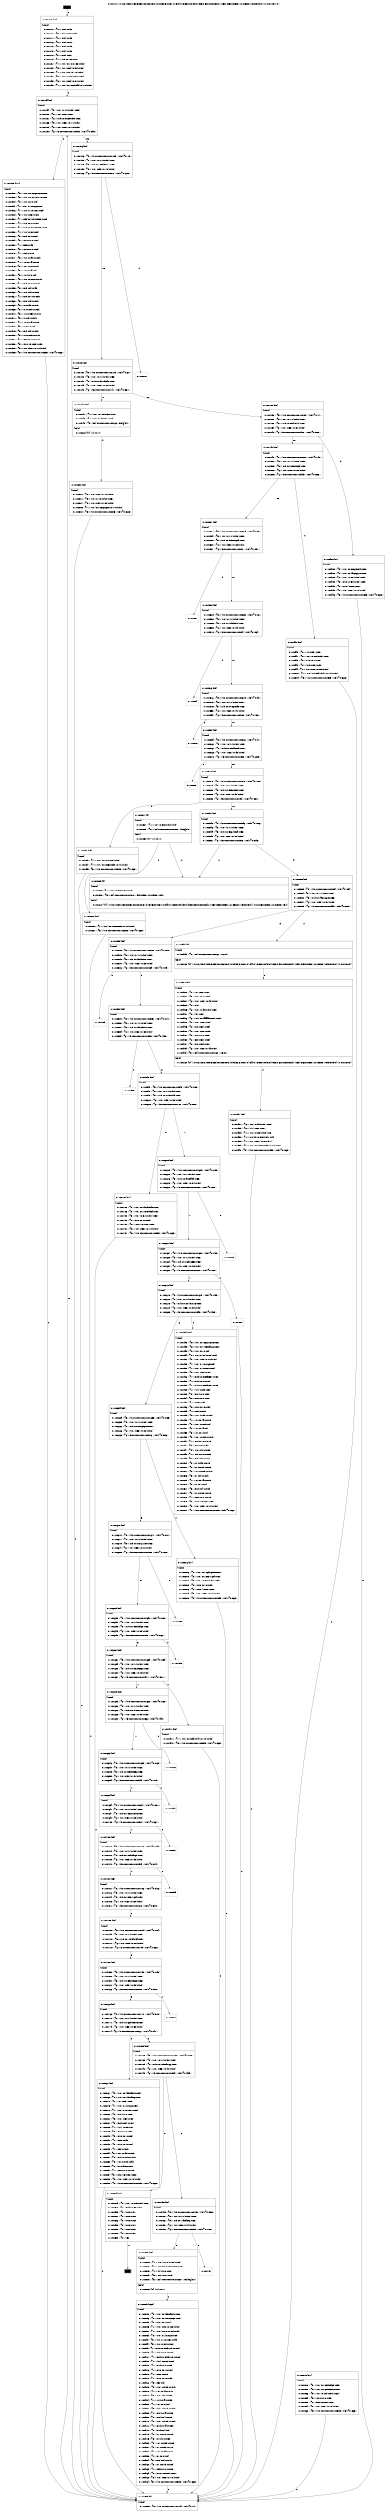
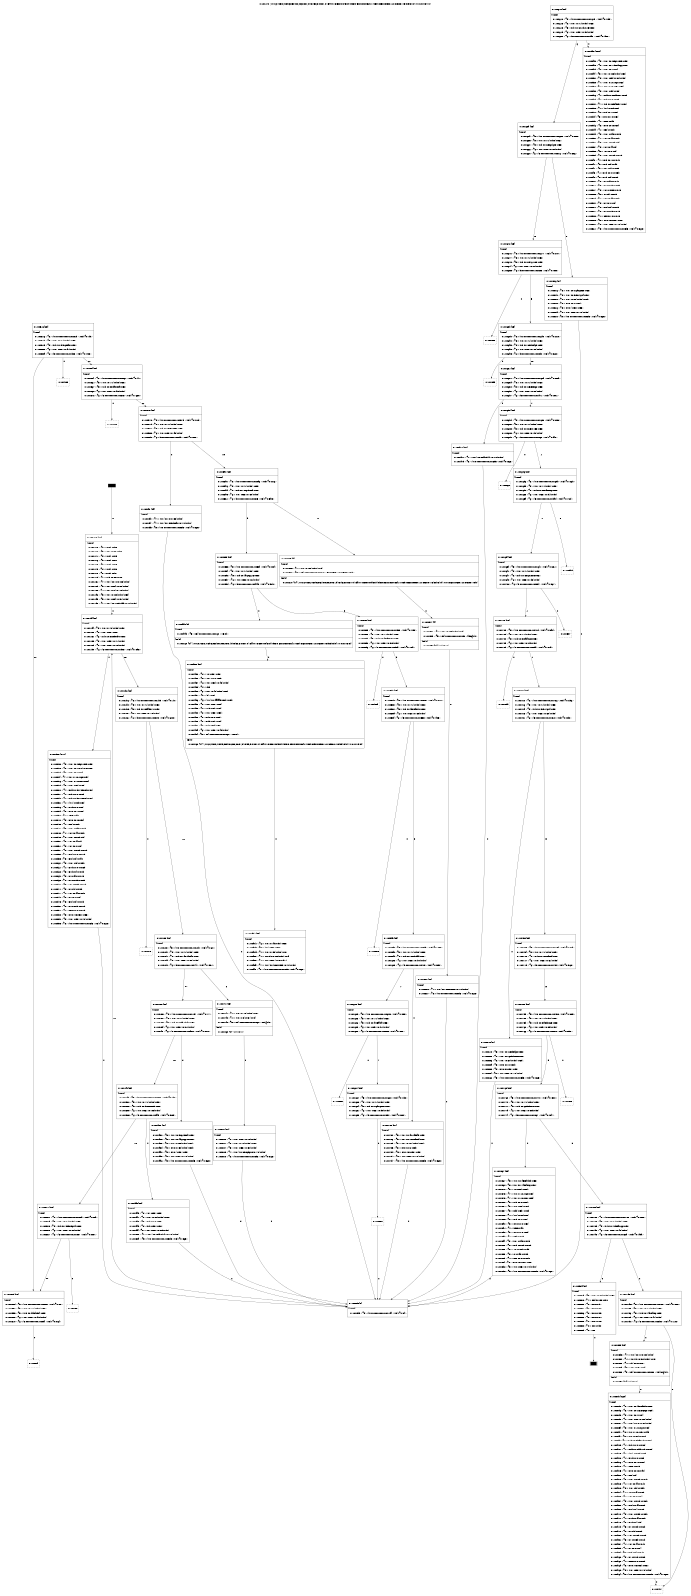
edge "0x40152d [25]" -> "0x401546 [25]": reversed
edge "0x401a17 [9]" -> "0x401a0e [9]": reversed
edge "0x401721 [25]" -> "0x40184c [27]": added, label "1"
edge "0x401627 [25]" -> "0x401640 [25]": removed, label "7"
edge "0x40168b [25]" -> "0x4016a4 [25]": label " 5" -> " 12"
edge "0x4019d4 [33]" -> "0x401ede [5]": removed, label "1"
edge "0x4018d1 [163]" -> "0x401ede [5]": now "0x4018d1 [163]" -> "0x4017b7"
